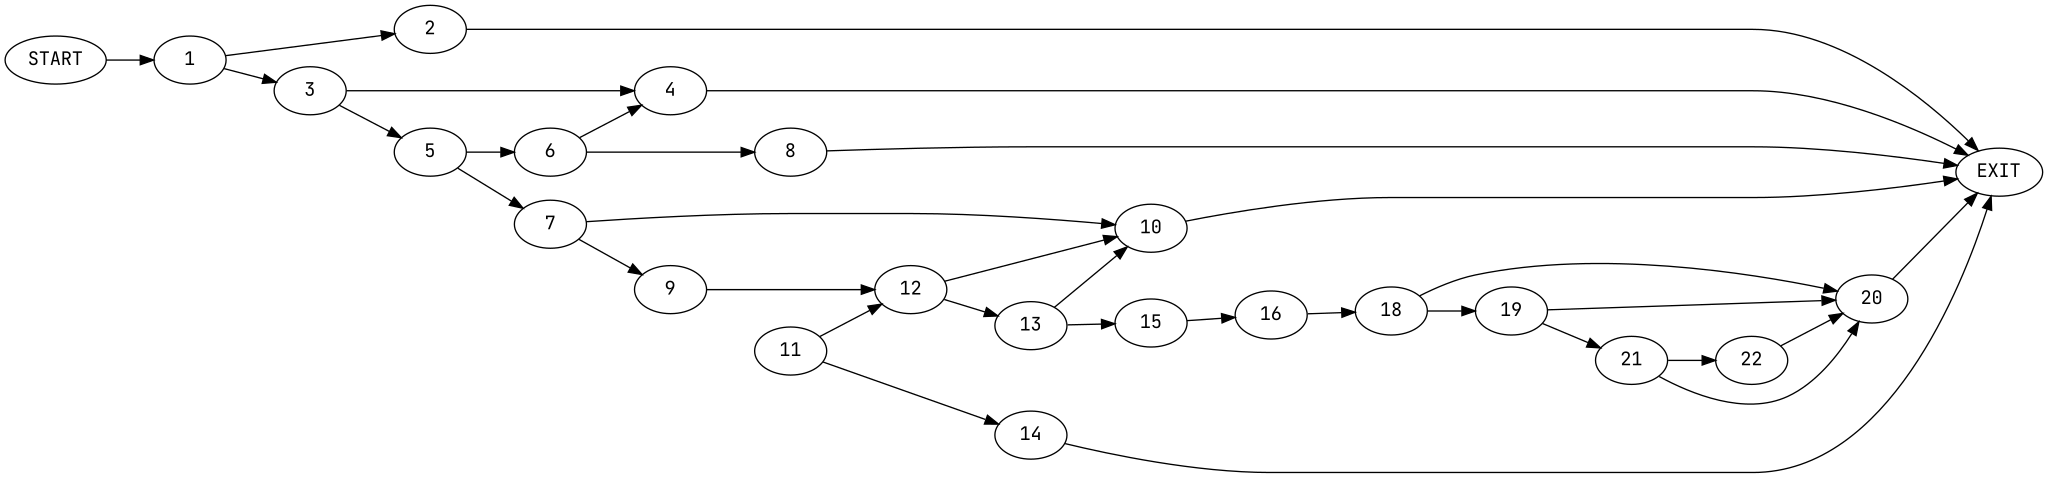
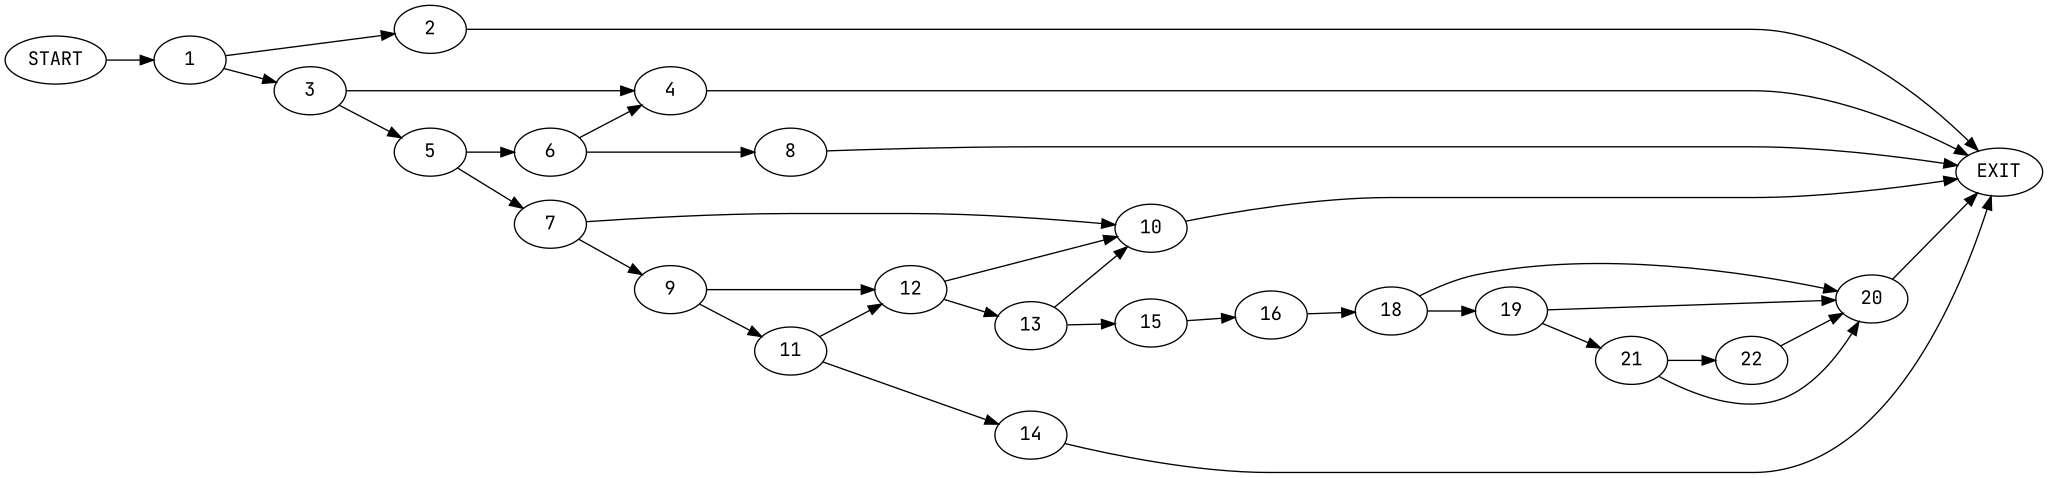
edge "9" -> "11": added
